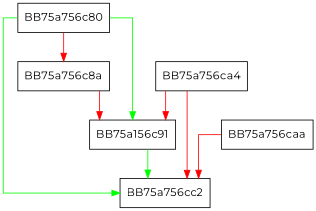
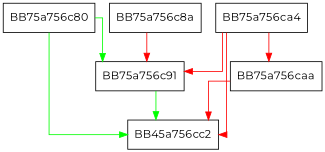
edge "BB75a756c80" -> "BB75a756c8a": removed
edge "BB75a756ca4" -> "BB75a756caa": added
node "BB75a156c91": label "BB75a156c91" -> "BB75a756c91"
node "BB75a756cc2": label "BB75a756cc2" -> "BB45a756cc2"
